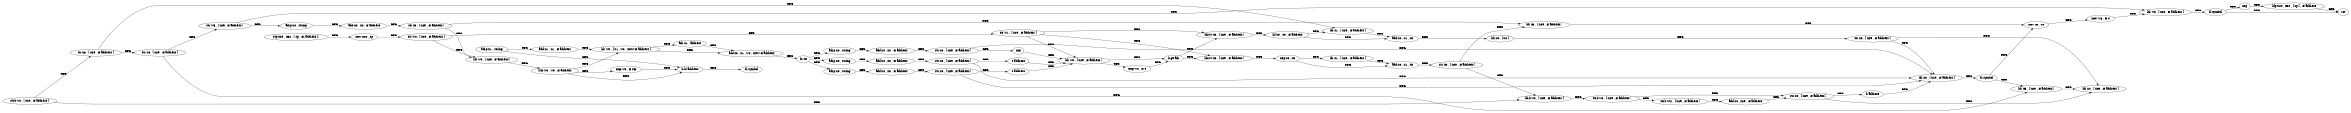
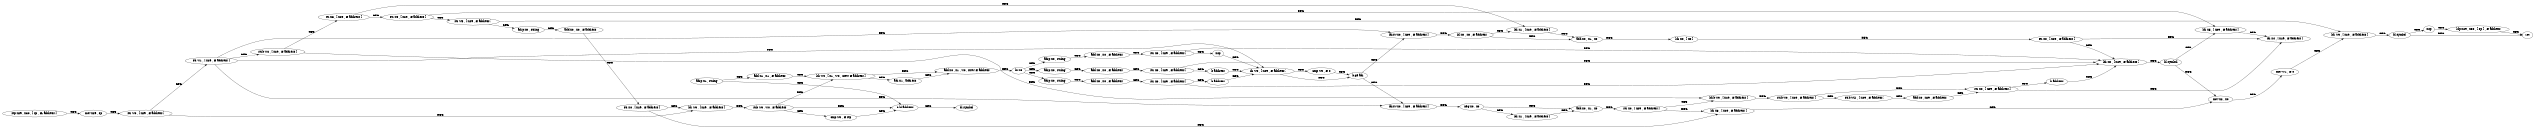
node "mov w6 , # 0": label "mov w6 , # 0" -> "mov w1 , # 0"
edge "str w1 , [ x29 , # address ]" -> "strb w2 , [ x29 , # address ]": added, label "CFG"
